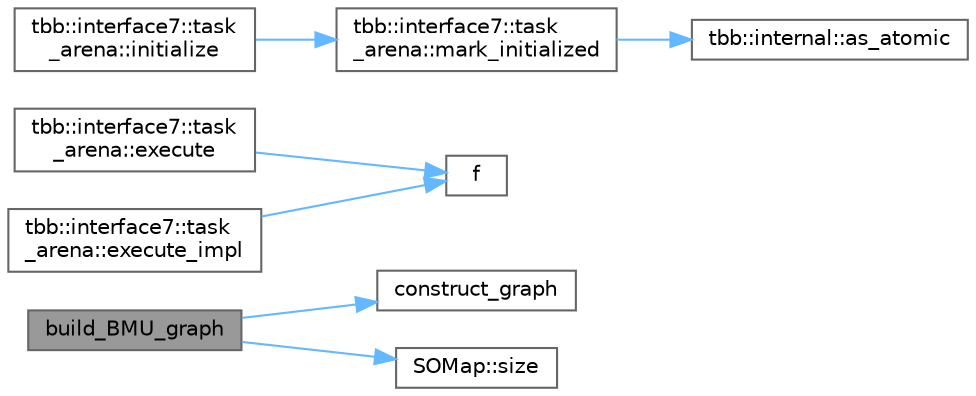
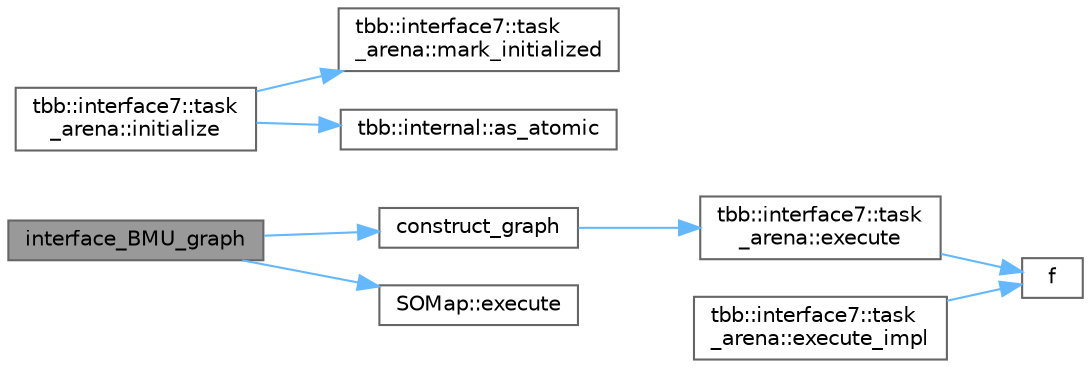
edge "tbb::interface7::task _arena::mark_initialized" -> "tbb::internal::as_atomic": now "tbb::interface7::task _arena::initialize" -> "tbb::internal::as_atomic"
edge "construct_graph" -> "tbb::interface7::task _arena::execute": added
node "build_BMU_graph": label "build_BMU_graph" -> "interface_BMU_graph"
node "SOMap::size": label "SOMap::size" -> "SOMap::execute"
